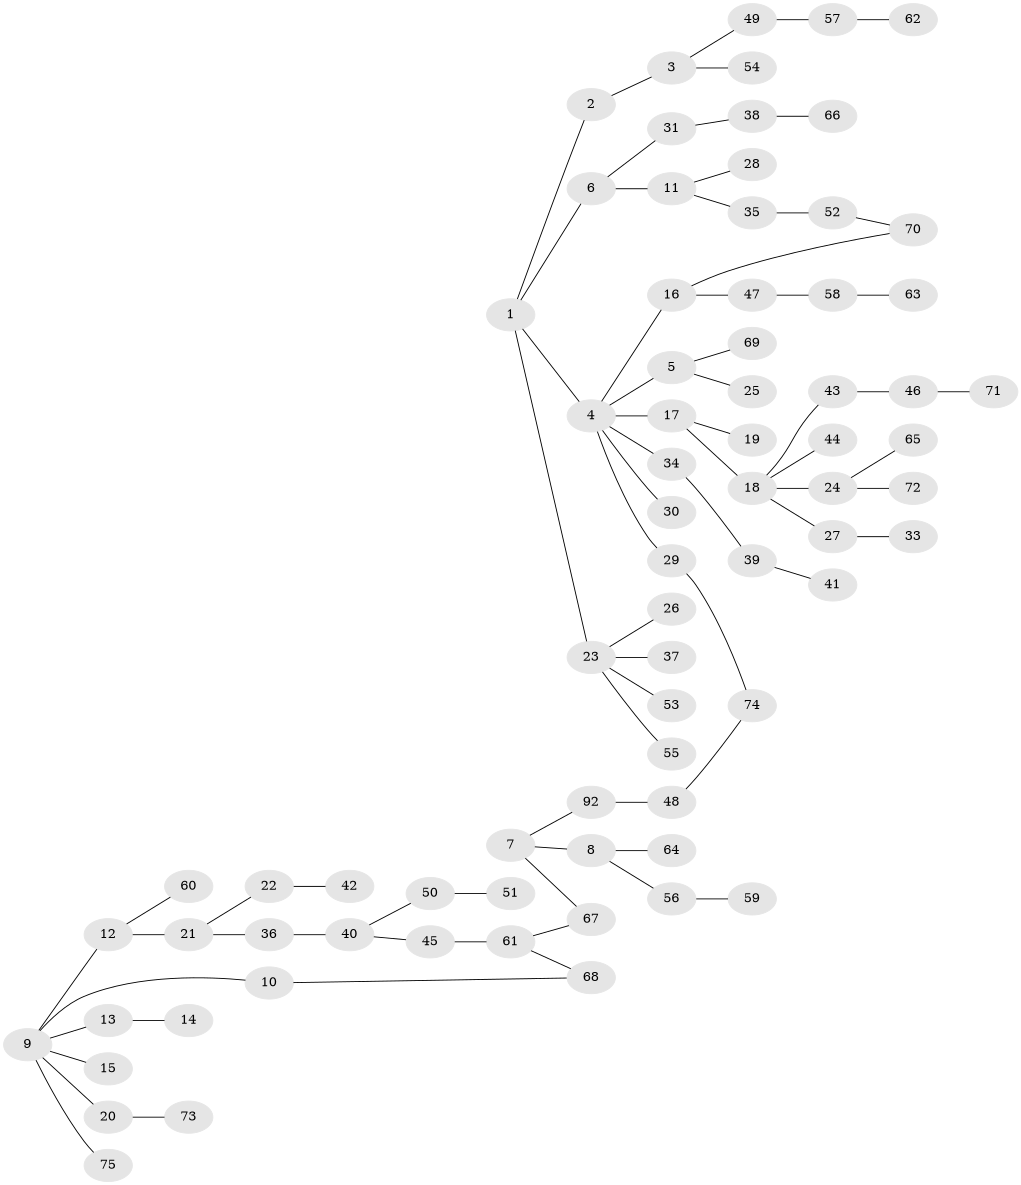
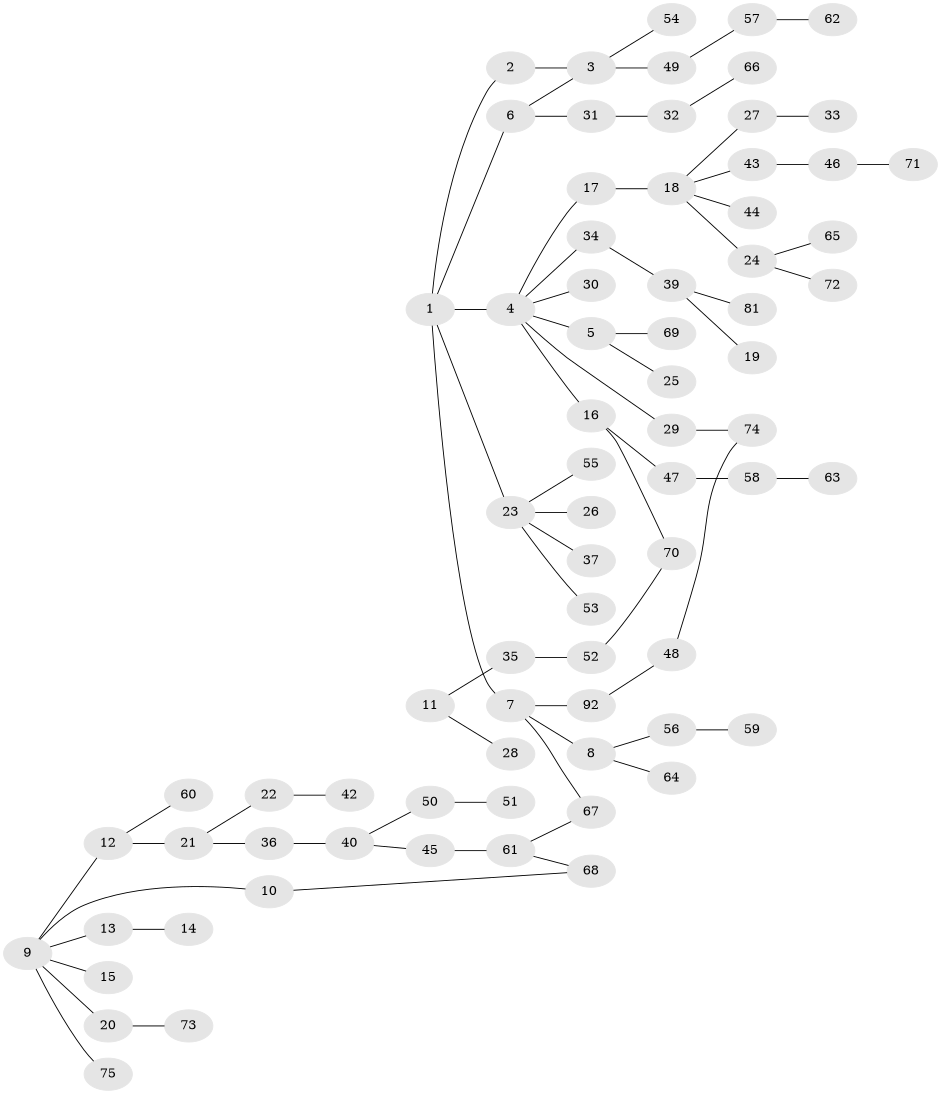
node "38": label "38" -> "32"
edge "6" -- "11": now "6" -- "3"
edge "17" -- "19": now "39" -- "19"
edge "1" -- "7": added
node "41": label "41" -> "81"
